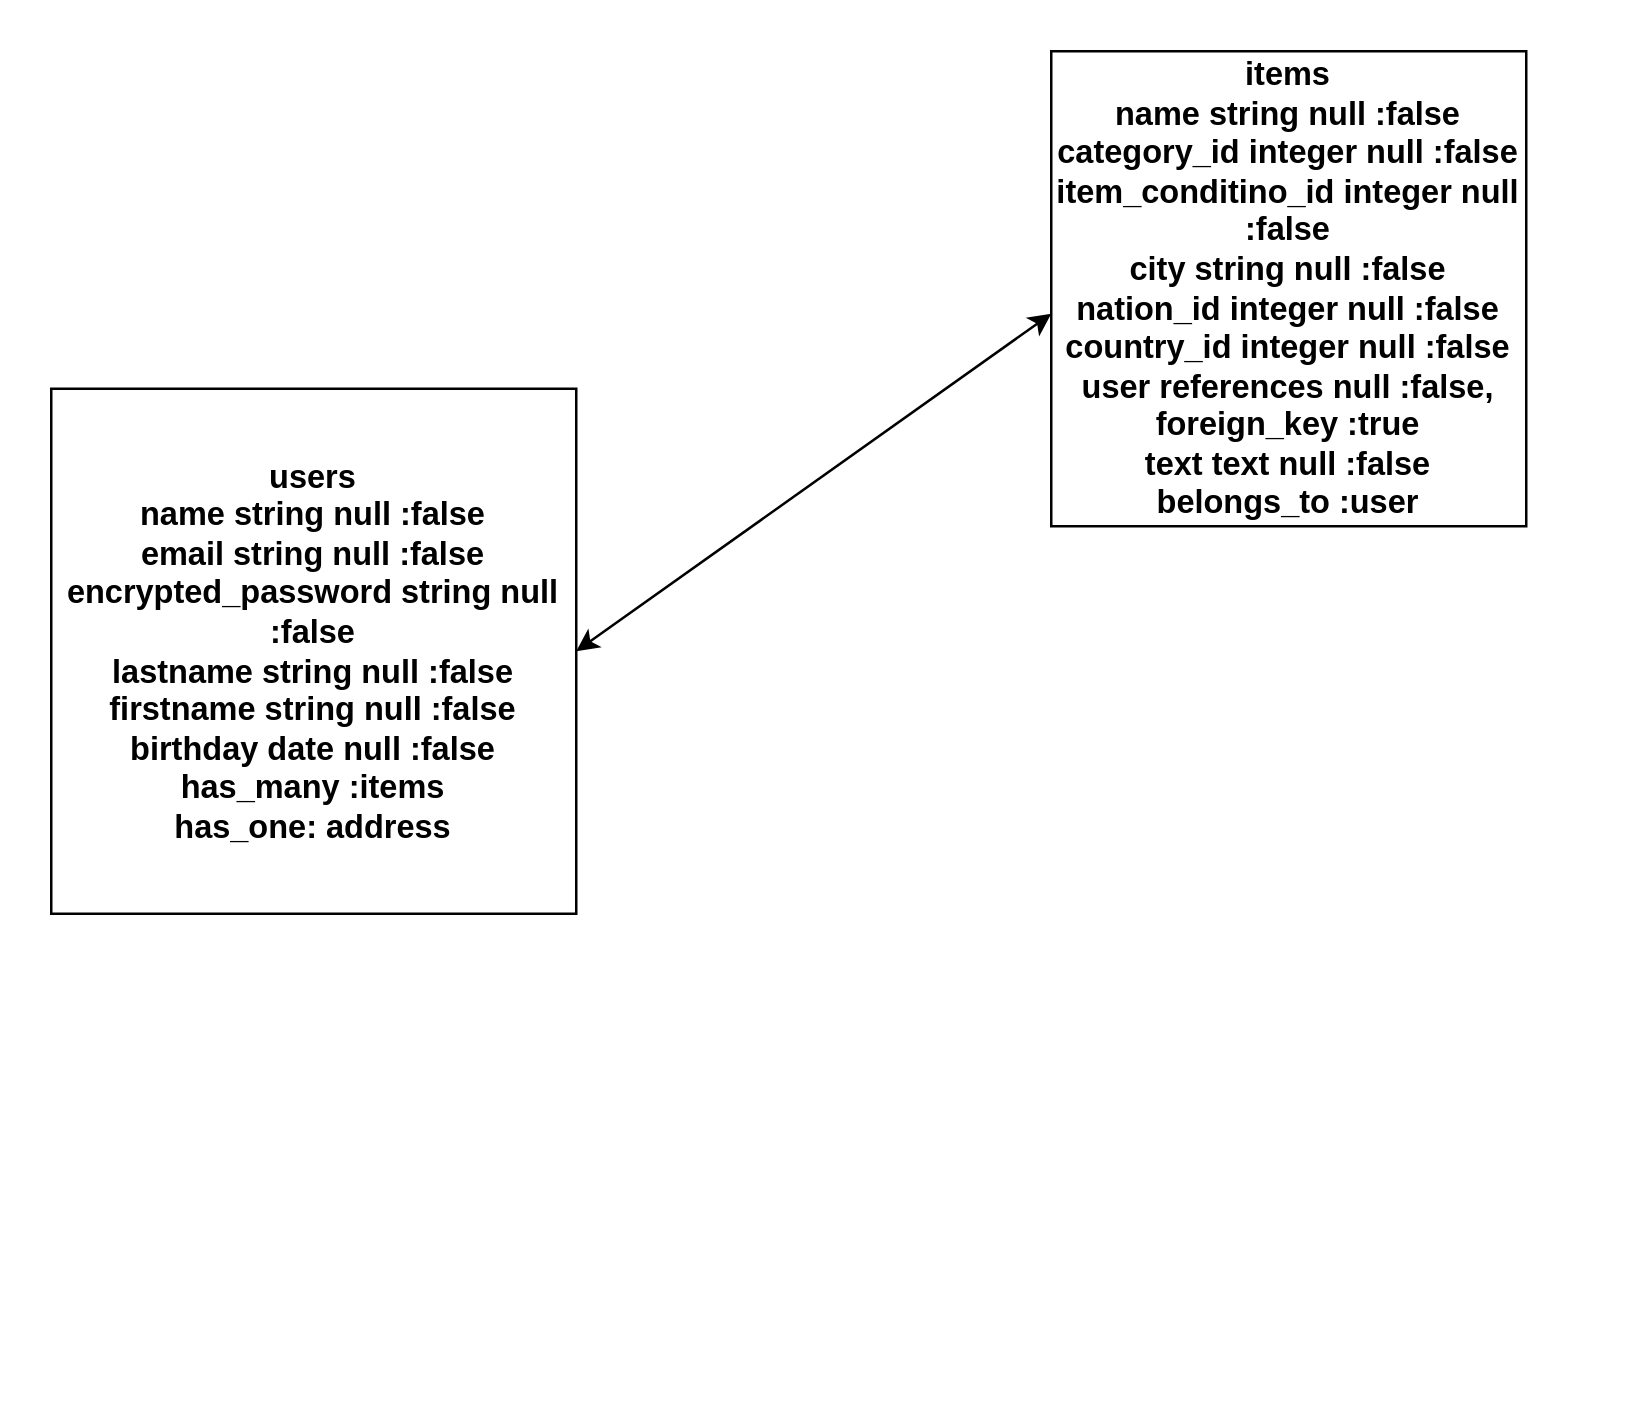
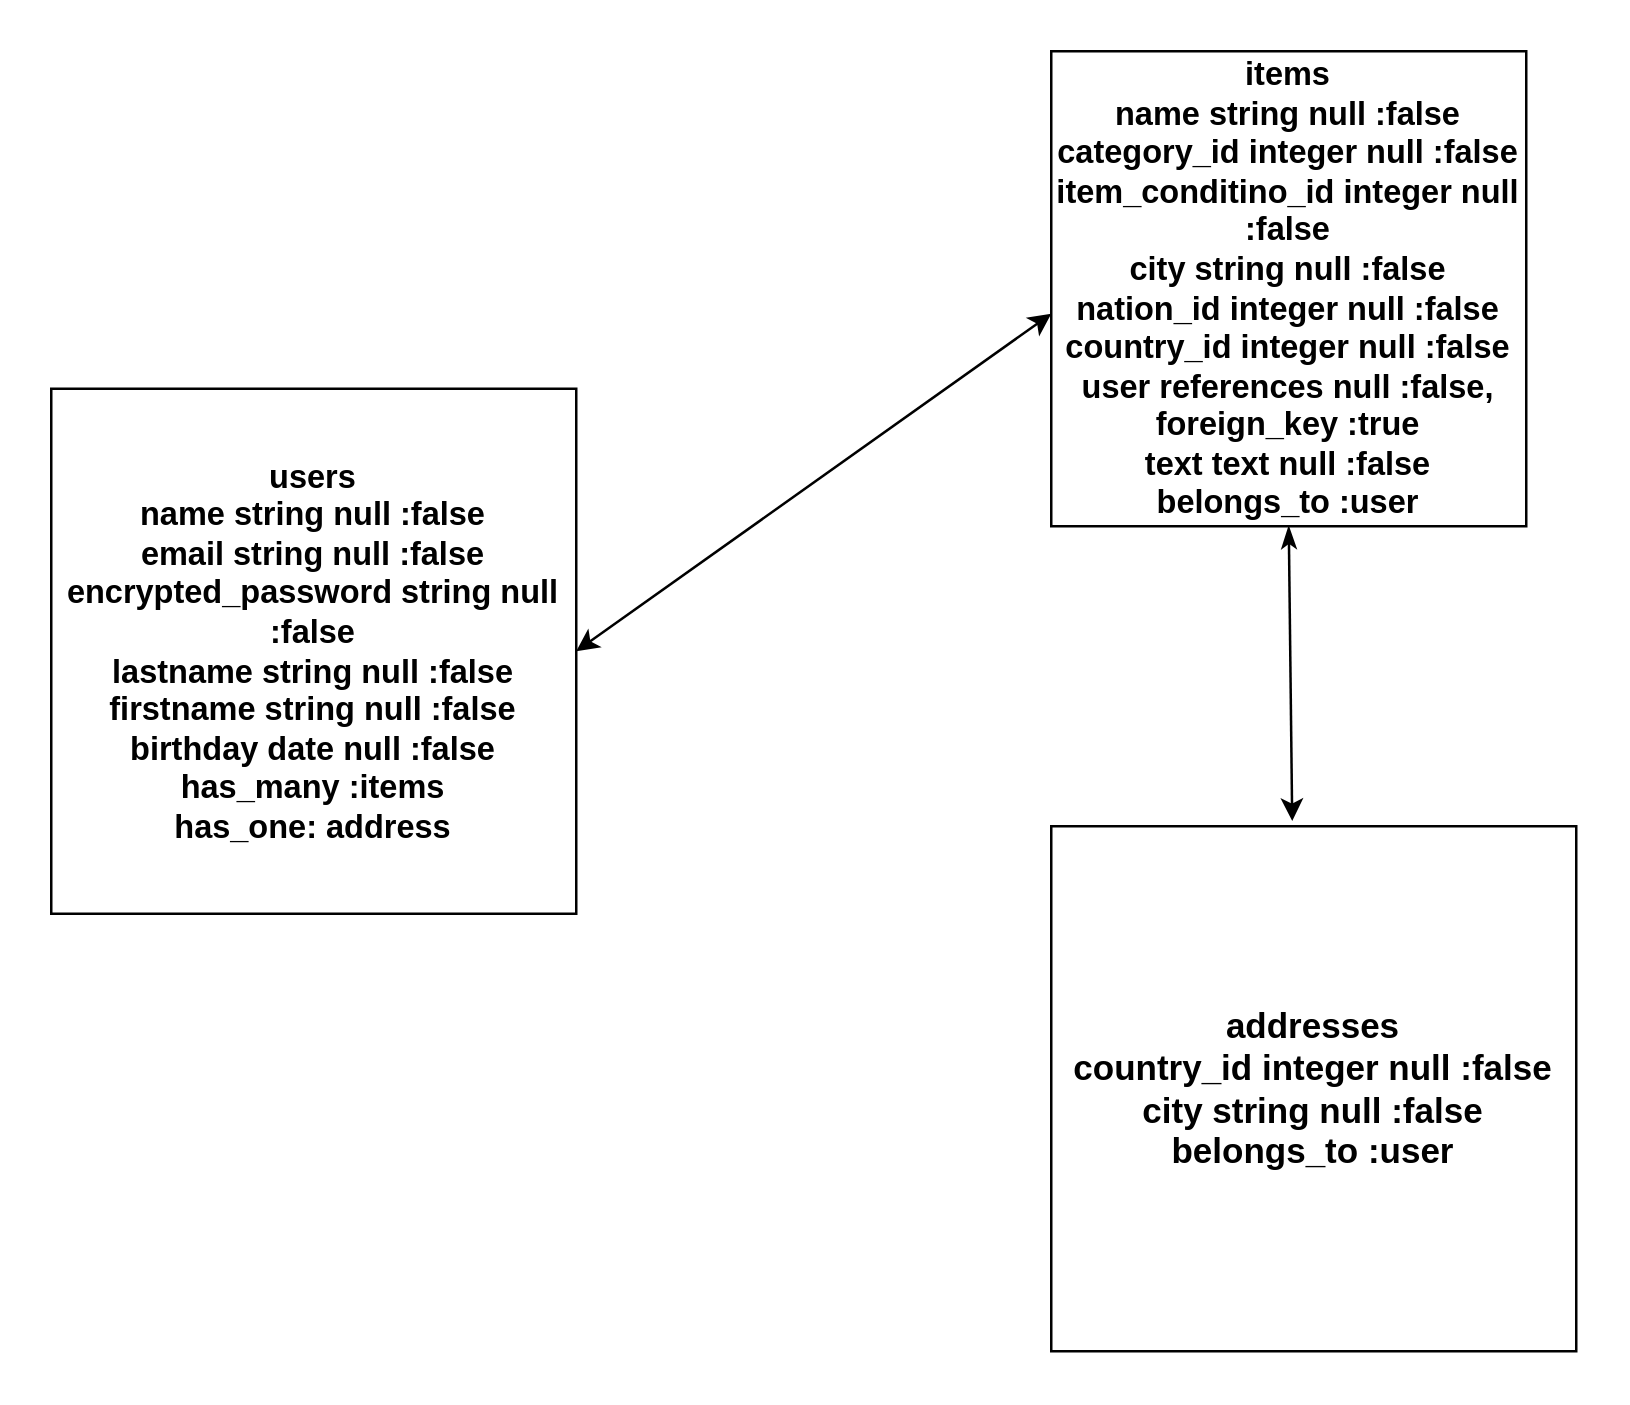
edge "itemsname string null :falsecategory_id integer null :falseitem_conditino_id integer null :false city string null :false nation_id integer null :falsecountry_id integer null :falseuser references null :false, foreign_key :truetext text null :falsebelongs_to :user" -- "addressescountry_id integer null :falsecity string null :falsebelongs_to :user": added
node "addressescountry_id integer null :falsecity string null :falsebelongs_to :user": added
